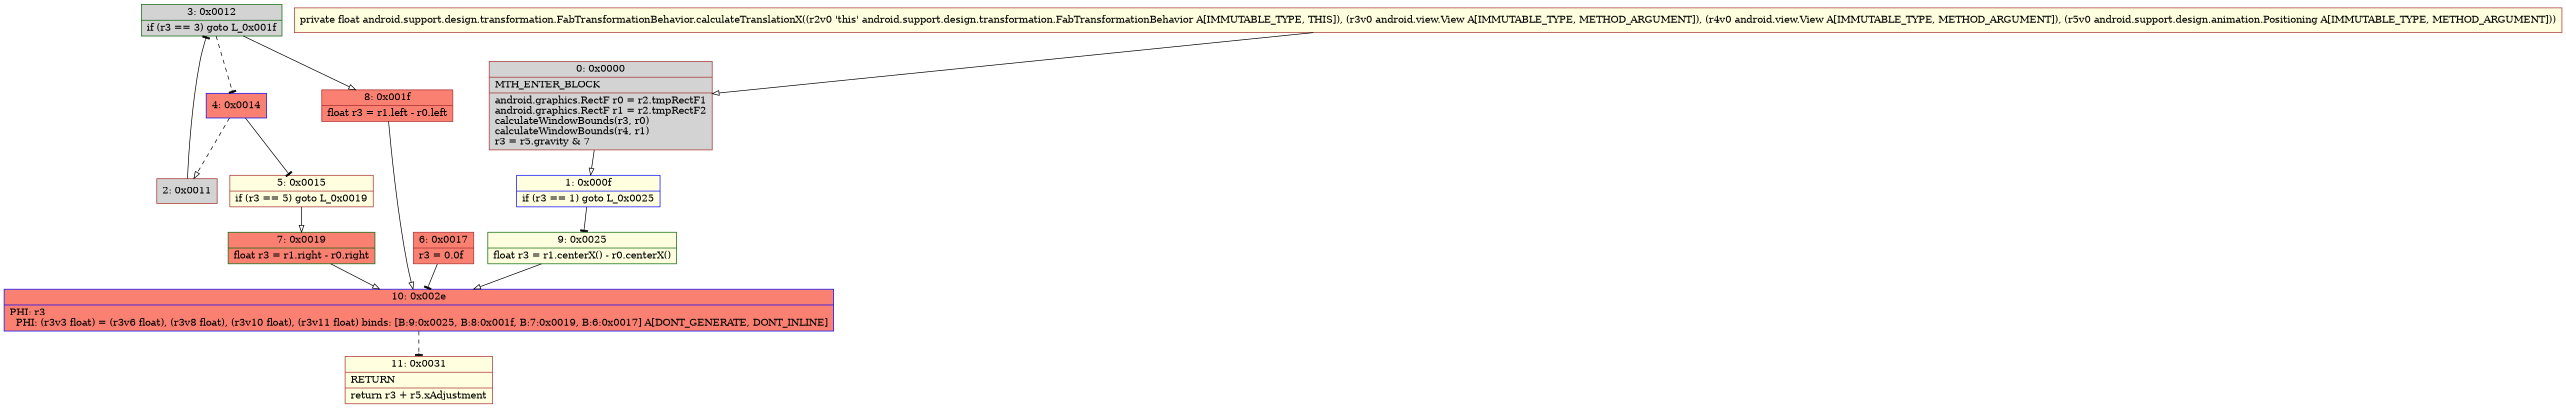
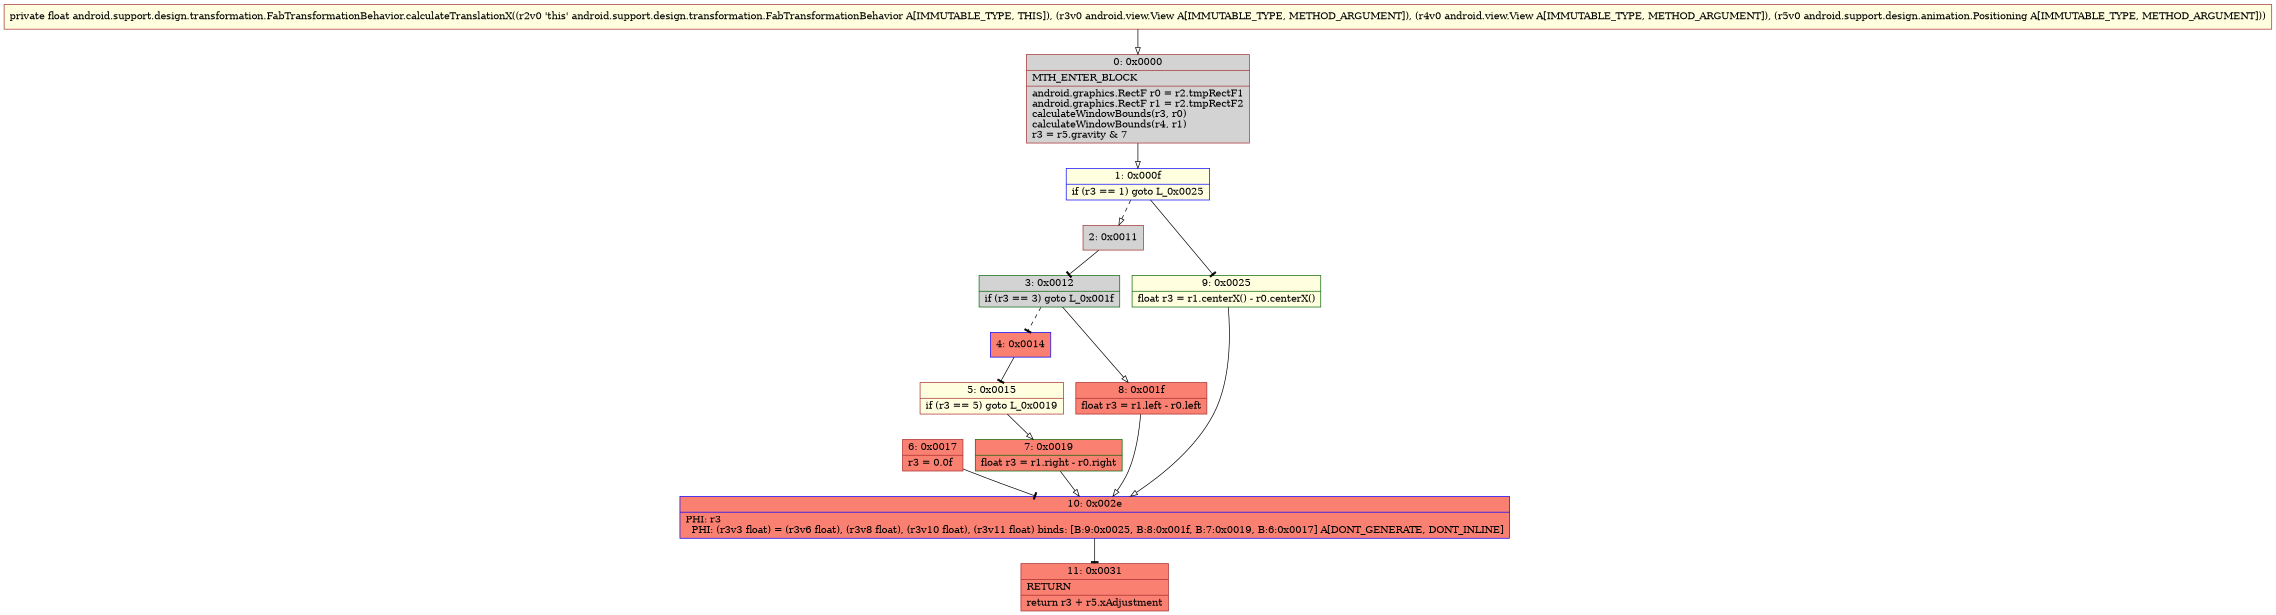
edge "4: 0x0014" -> "2: 0x0011": now "1: 0x000f" -> "2: 0x0011"
edge "10: 0x002e" -> "11: 0x0031": style dashed -> solid
node "11: 0x0031": fillcolor lightyellow -> salmon
